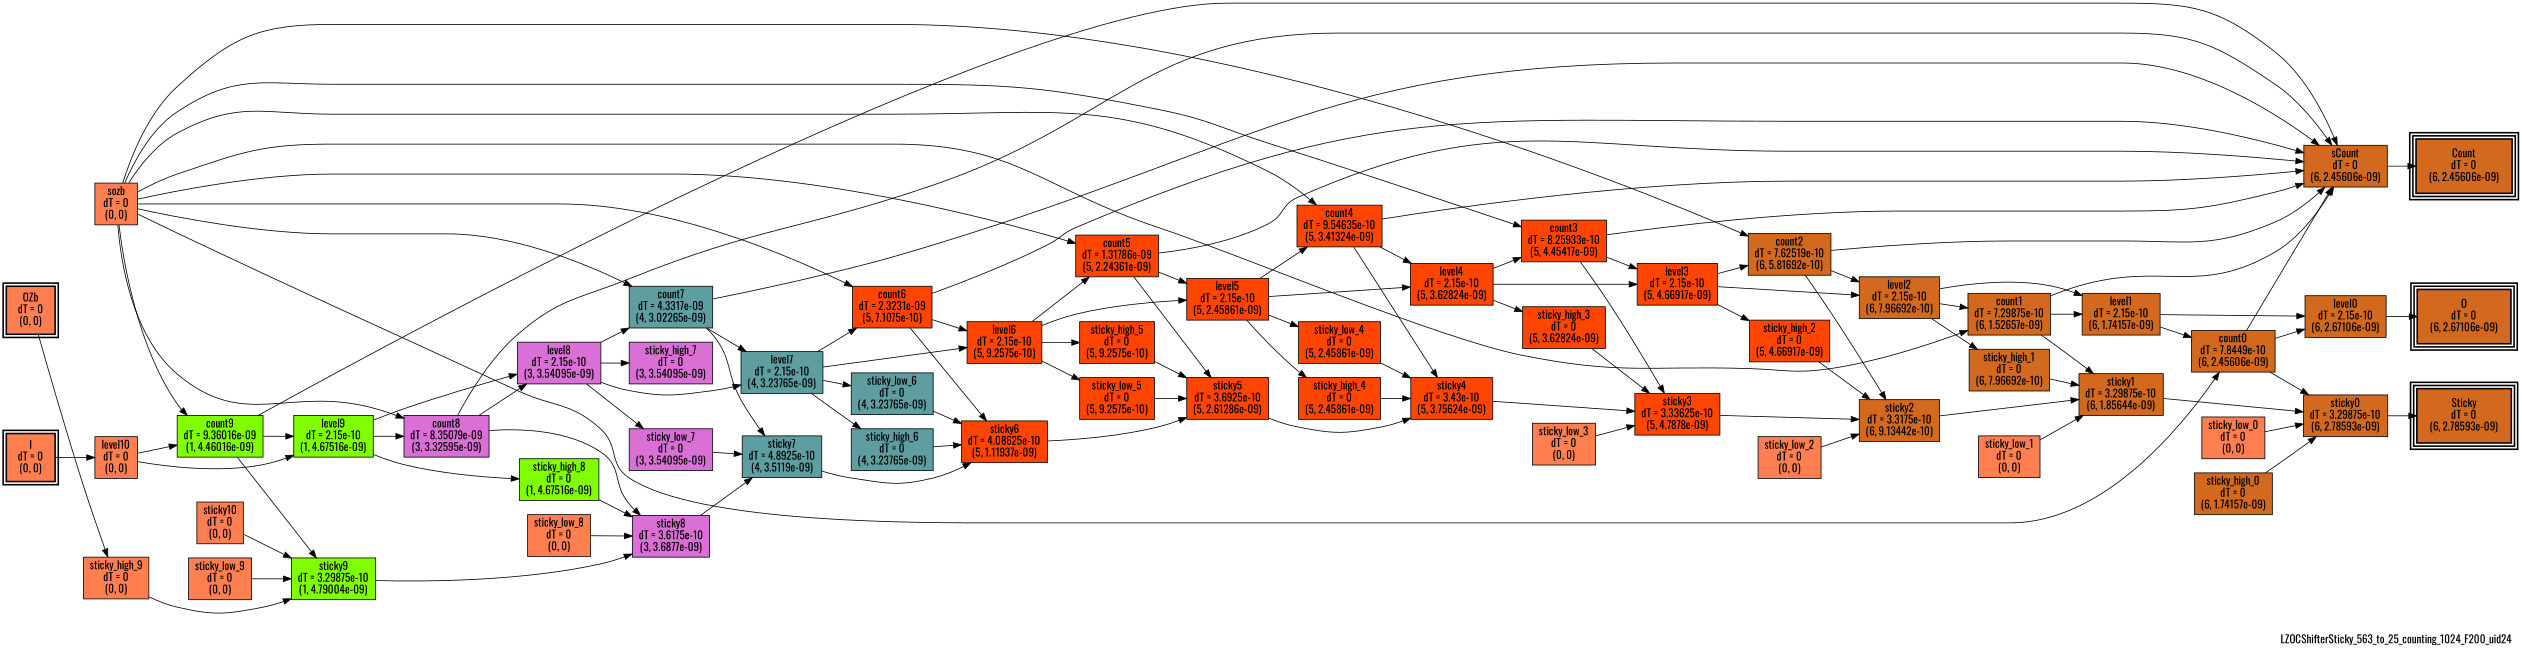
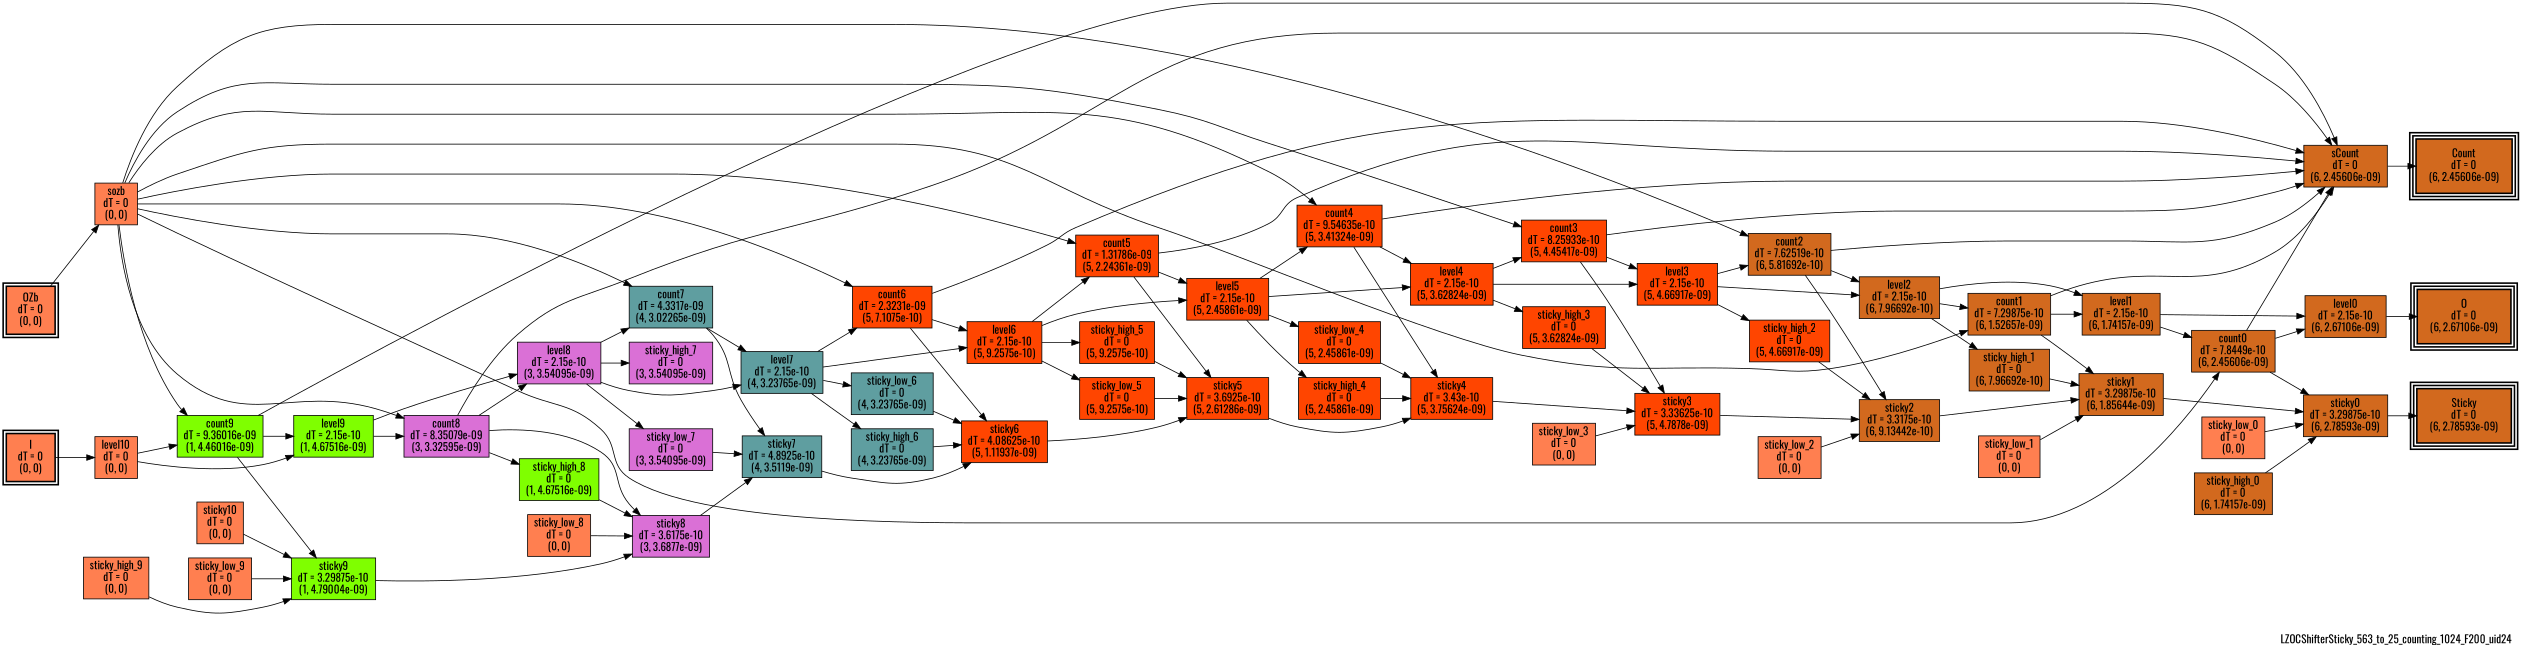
edge "count7 dT = 4.3317e-09 (4, 3.02265e-09)" -> "sCount dT = 0 (6, 2.45606e-09)": removed
edge "OZb dT = 0 (0, 0)" -> "sticky_high_9 dT = 0 (0, 0)": now "OZb dT = 0 (0, 0)" -> "sozb dT = 0 (0, 0)"
edge "level9 dT = 2.15e-10 (1, 4.67516e-09)" -> "sticky_high_8 dT = 0 (1, 4.67516e-09)": now "count8 dT = 8.35079e-09 (3, 3.32595e-09)" -> "sticky_high_8 dT = 0 (1, 4.67516e-09)"
